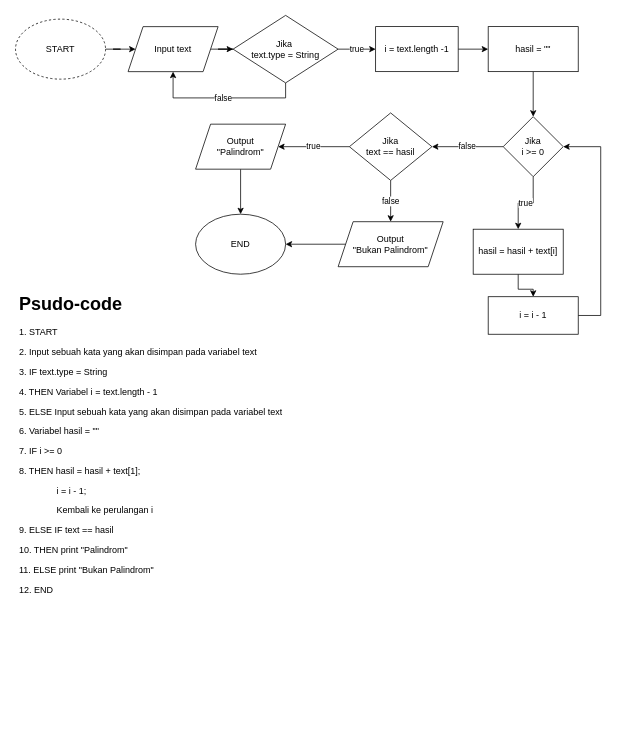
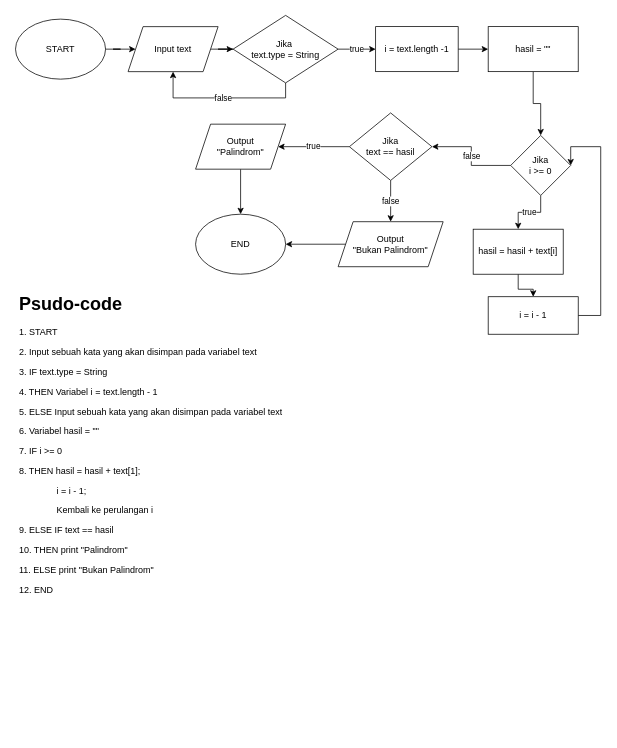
node "START": style dashed -> solid
node "Jika i >= 0": moved (533, 147) -> (540, 165)
